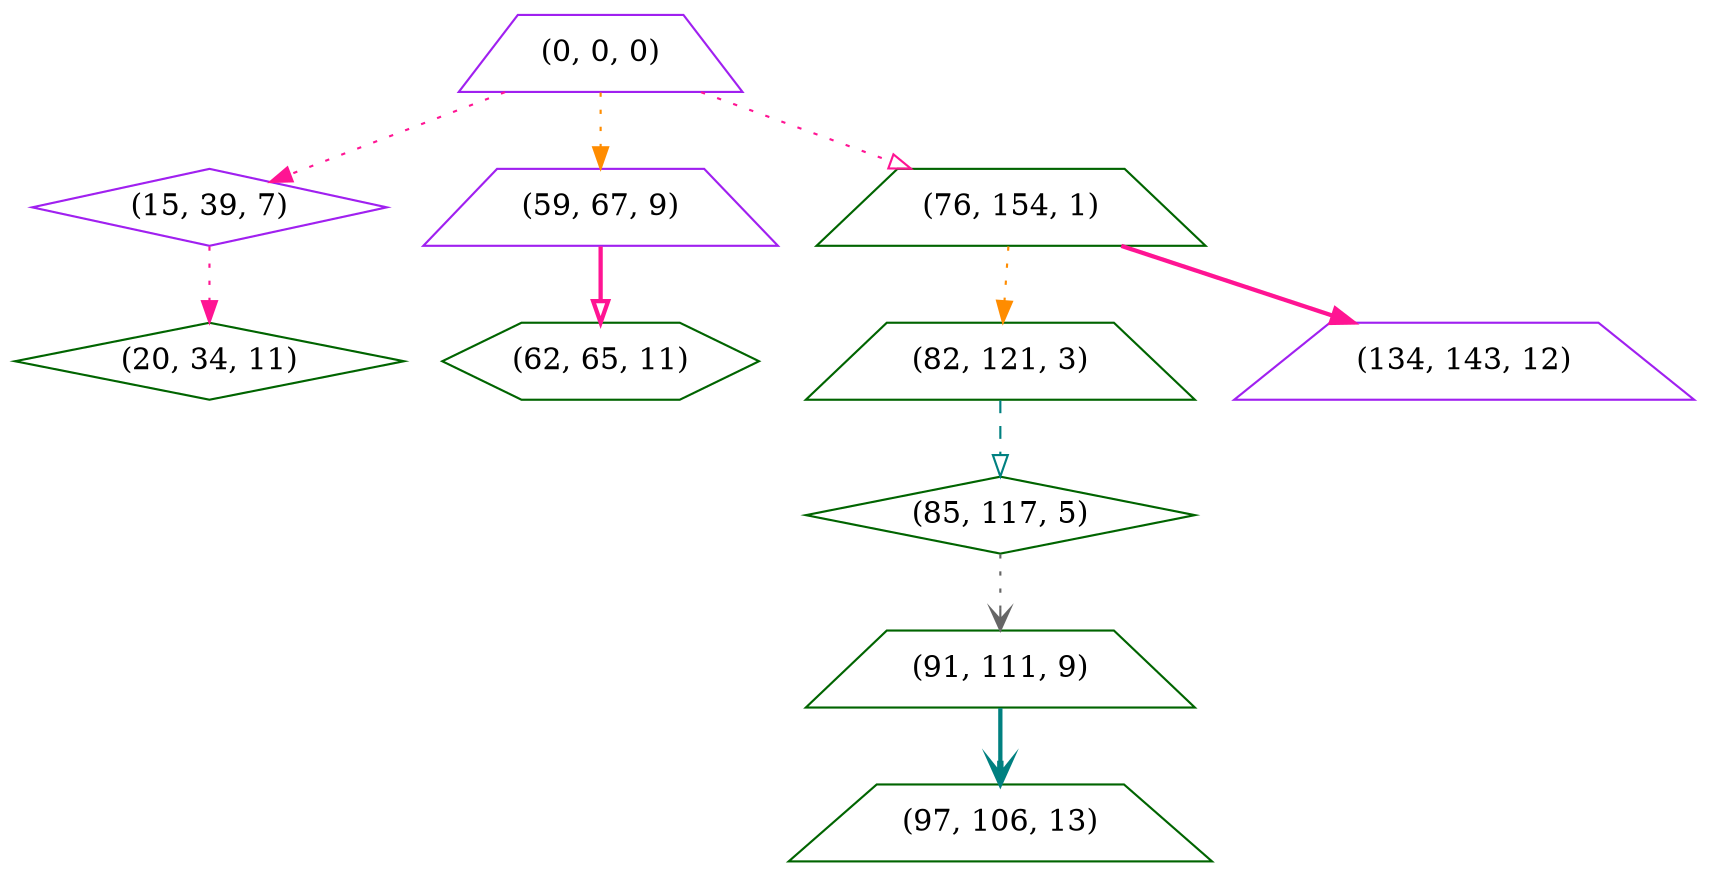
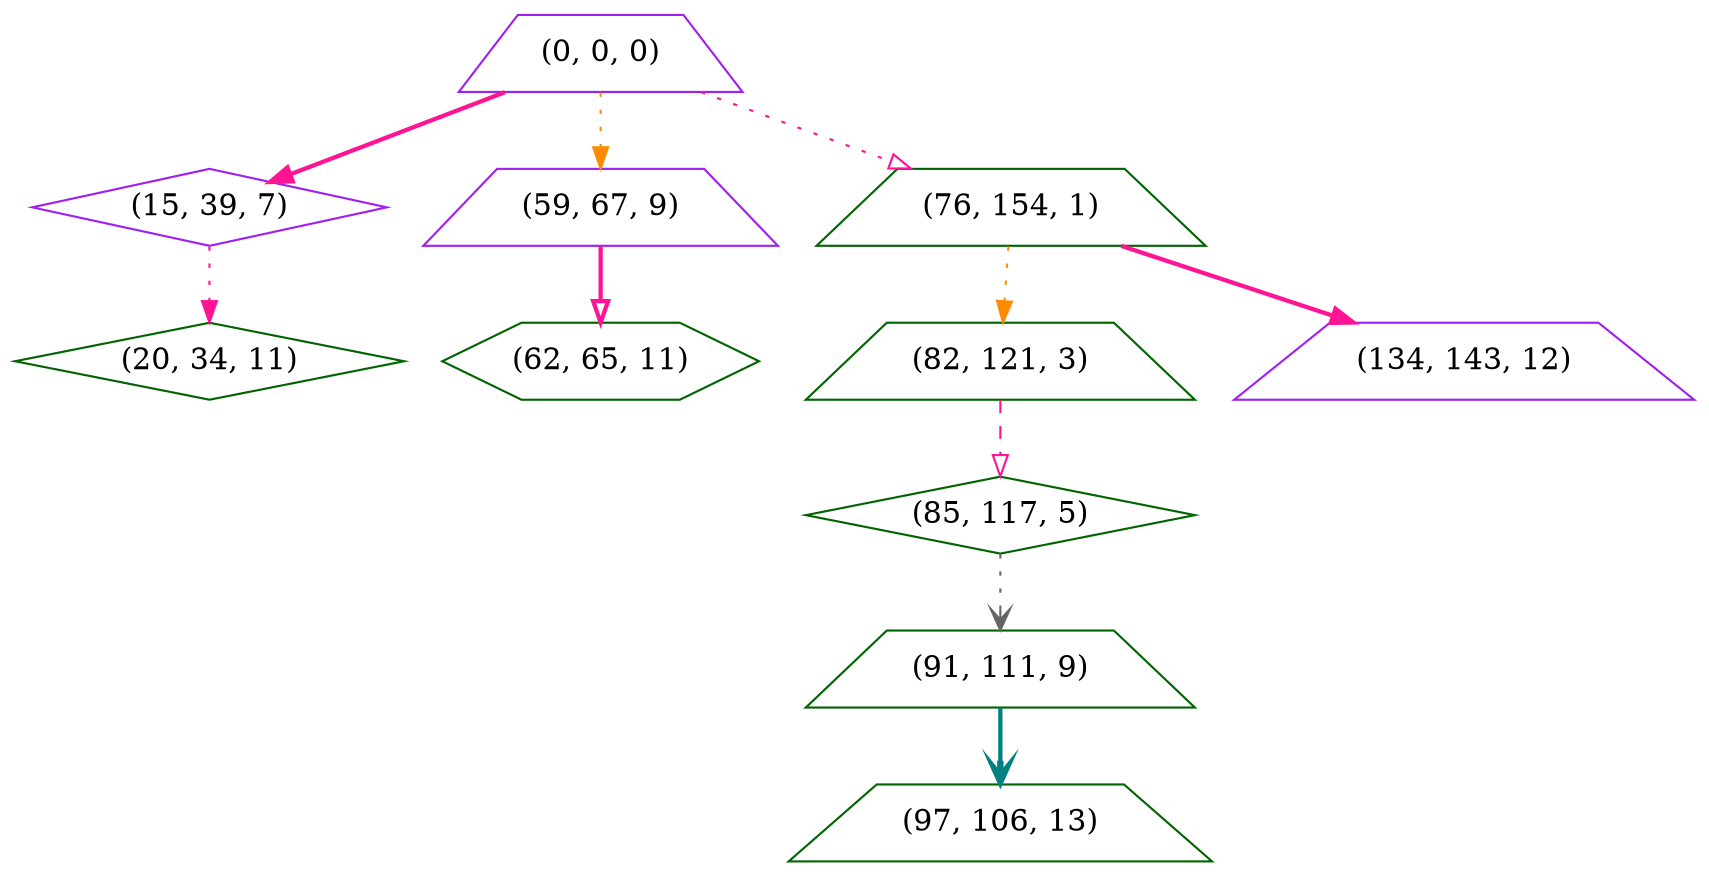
edge "(0, 0, 0)" -> "(15, 39, 7)": style dotted -> bold
edge "(82, 121, 3)" -> "(85, 117, 5)": color teal -> deeppink
